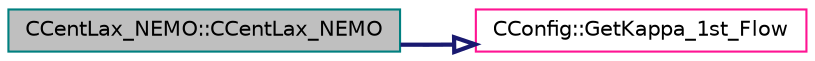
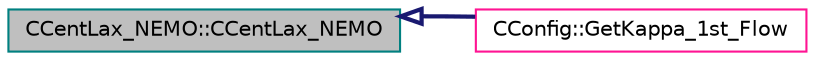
edge "CCentLax_NEMO::CCentLax_NEMO" -> "CConfig::GetKappa_1st_Flow": reversed
